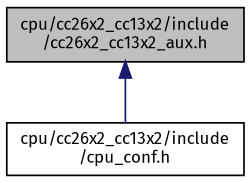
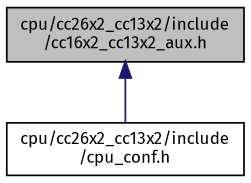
node "cpu/cc26x2_cc13x2/include /cc26x2_cc13x2_aux.h": label "cpu/cc26x2_cc13x2/include /cc26x2_cc13x2_aux.h" -> "cpu/cc26x2_cc13x2/include /cc16x2_cc13x2_aux.h"
